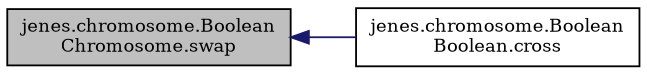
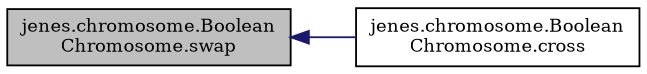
node "jenes.chromosome.Boolean Boolean.cross": label "jenes.chromosome.Boolean Boolean.cross" -> "jenes.chromosome.Boolean Chromosome.cross"
